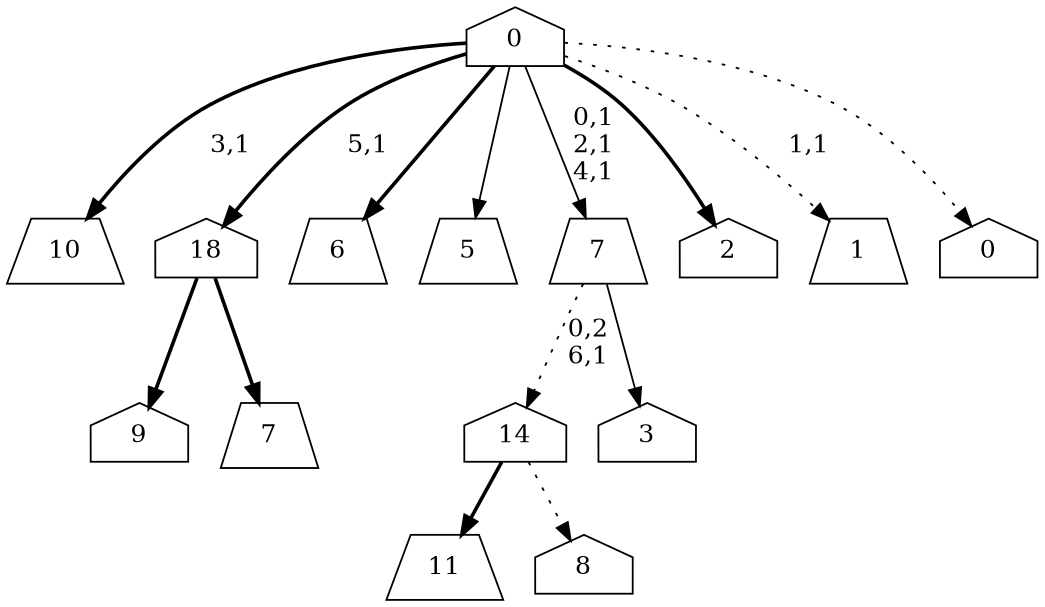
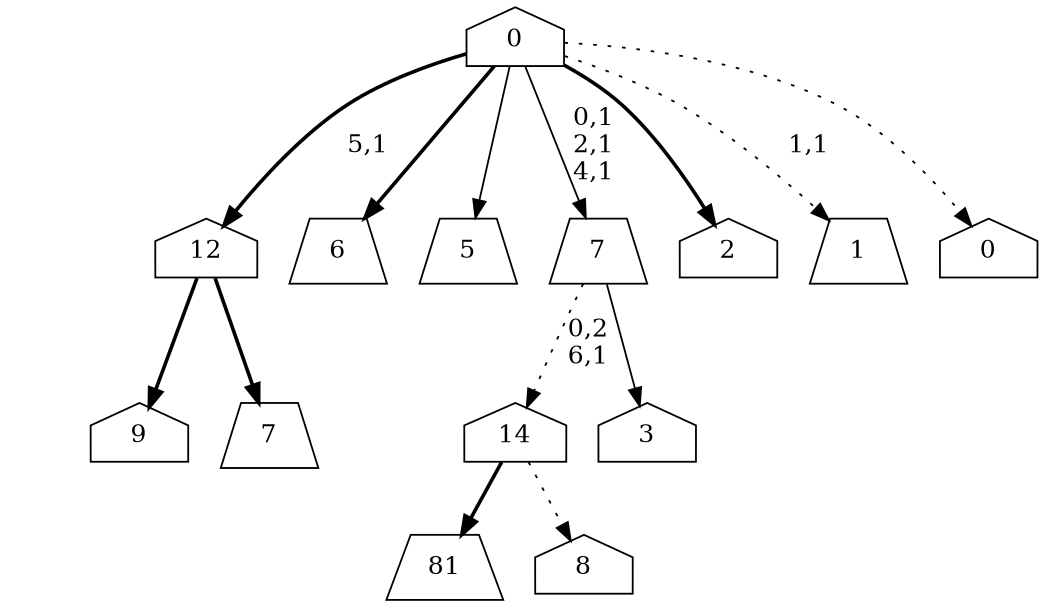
node "10": removed
node "18": label "18" -> "12"
node "11": label "11" -> "81"
